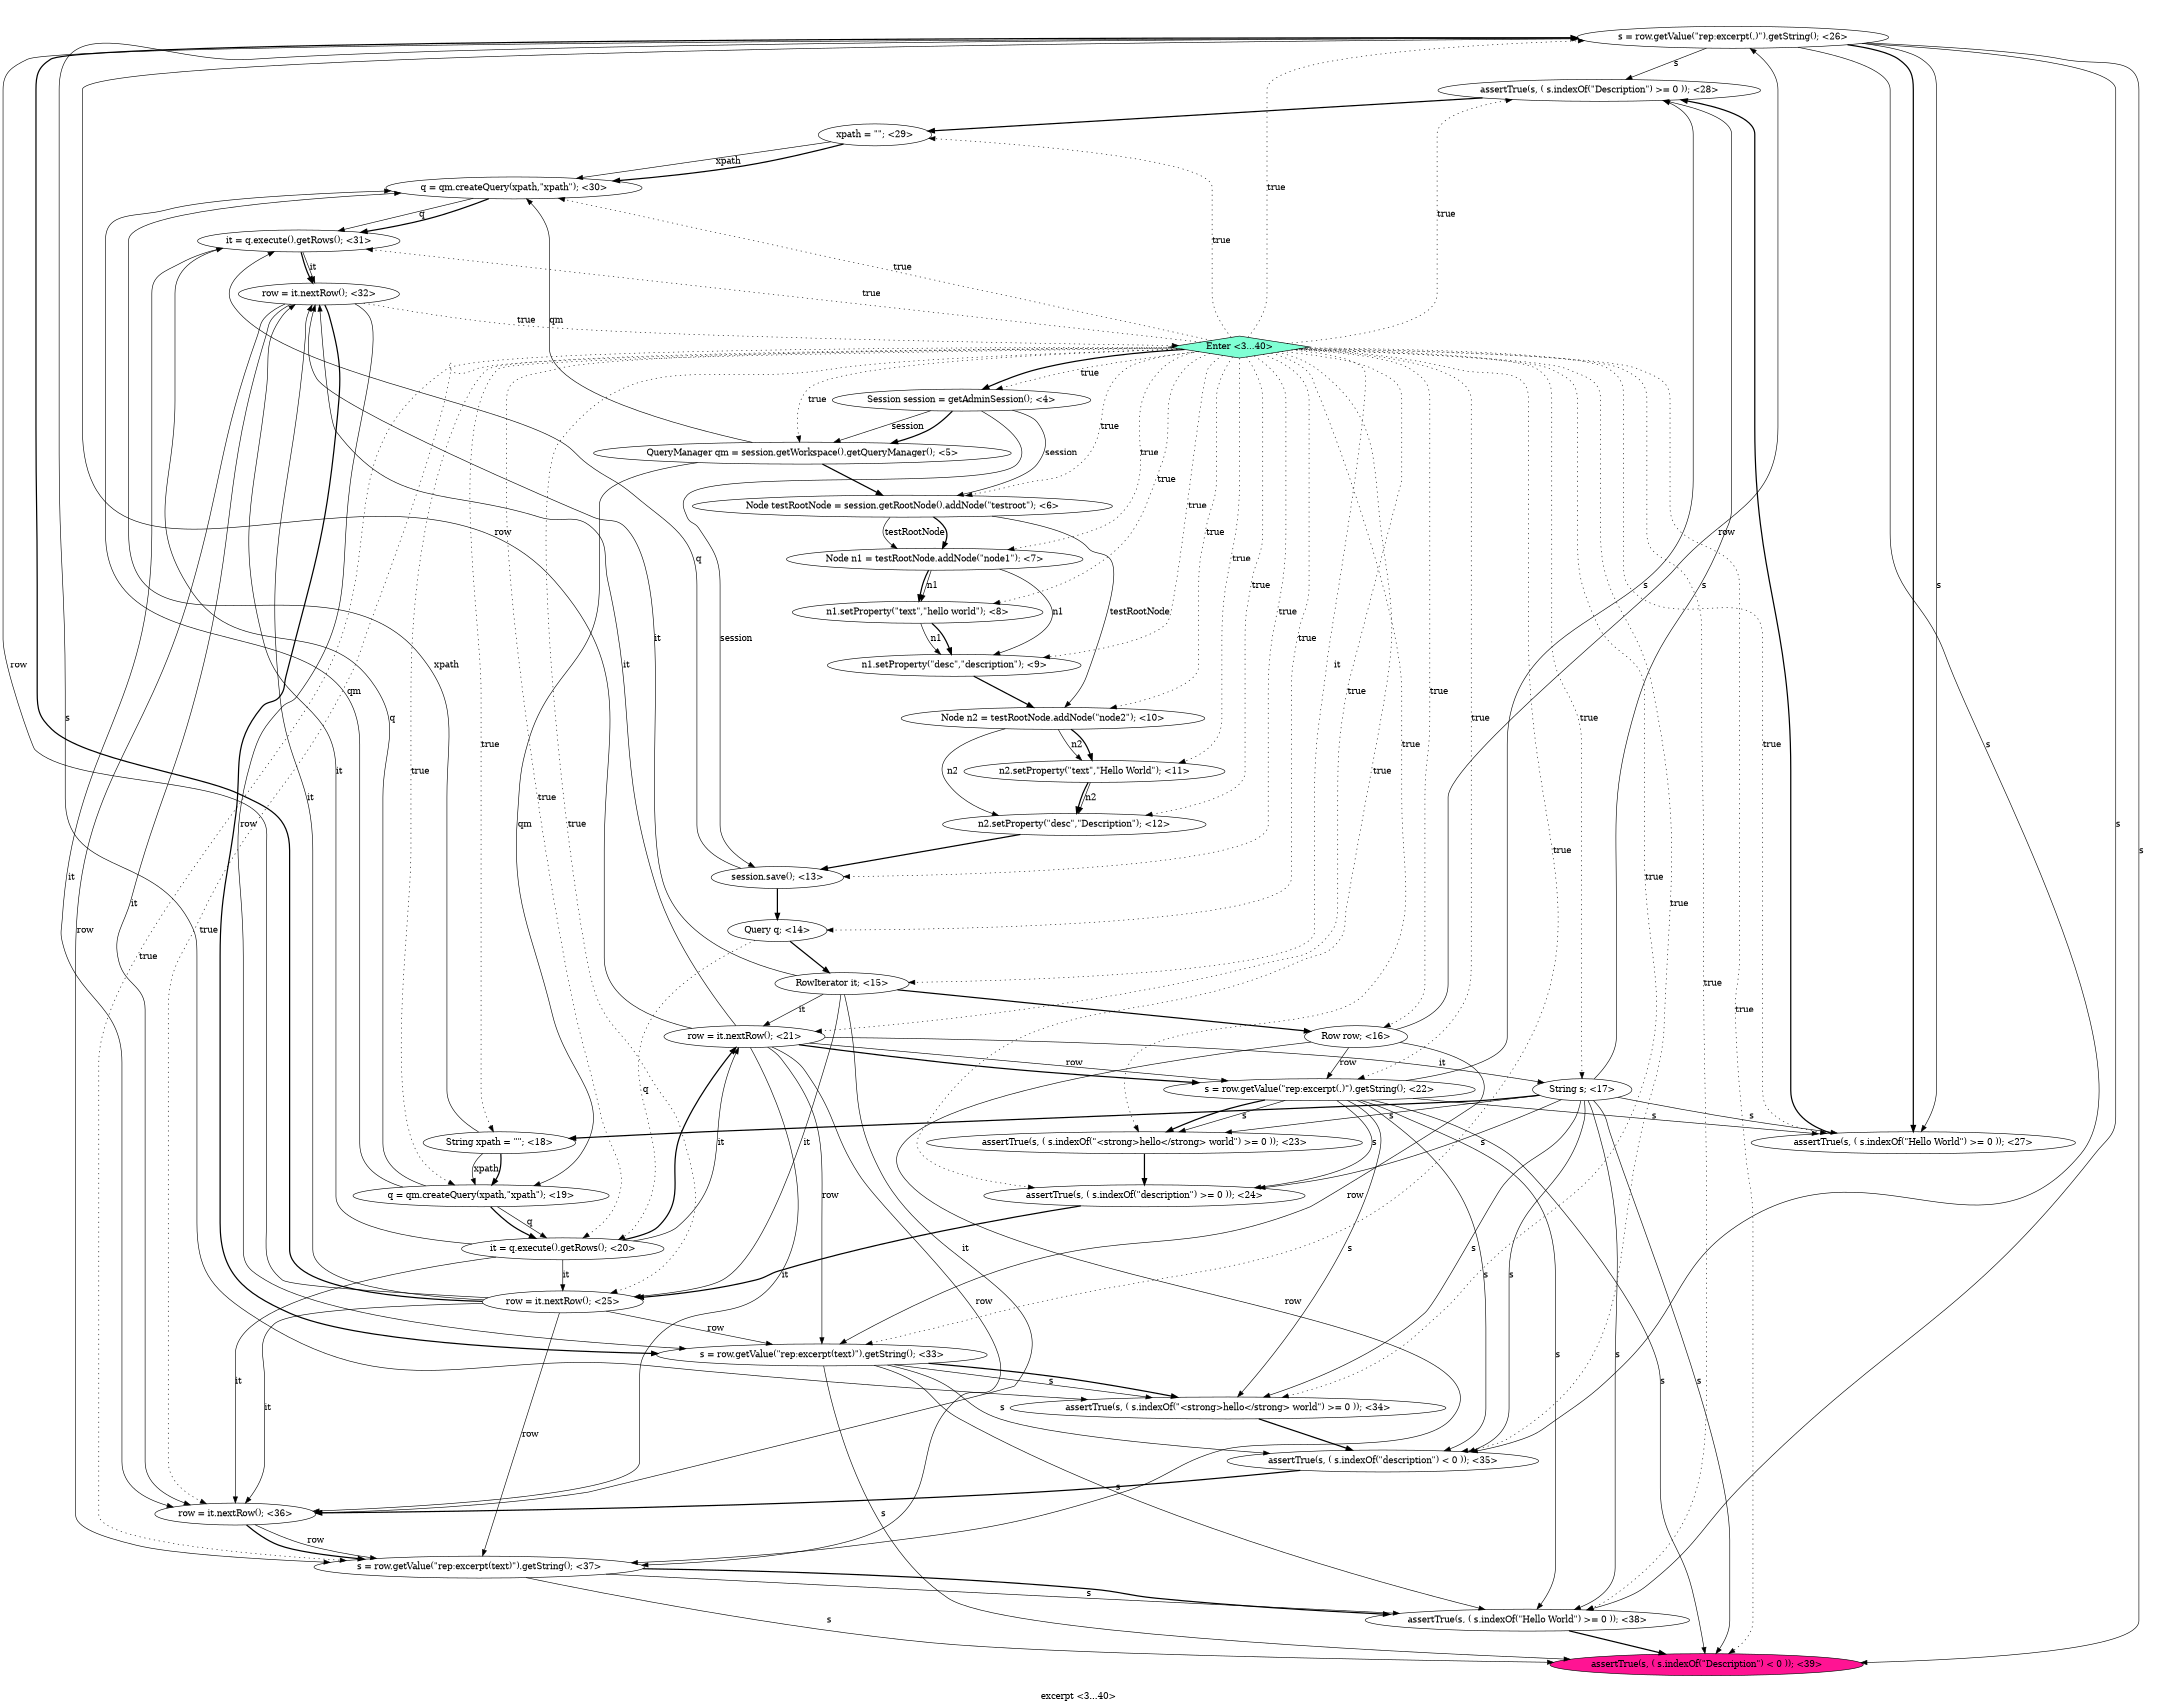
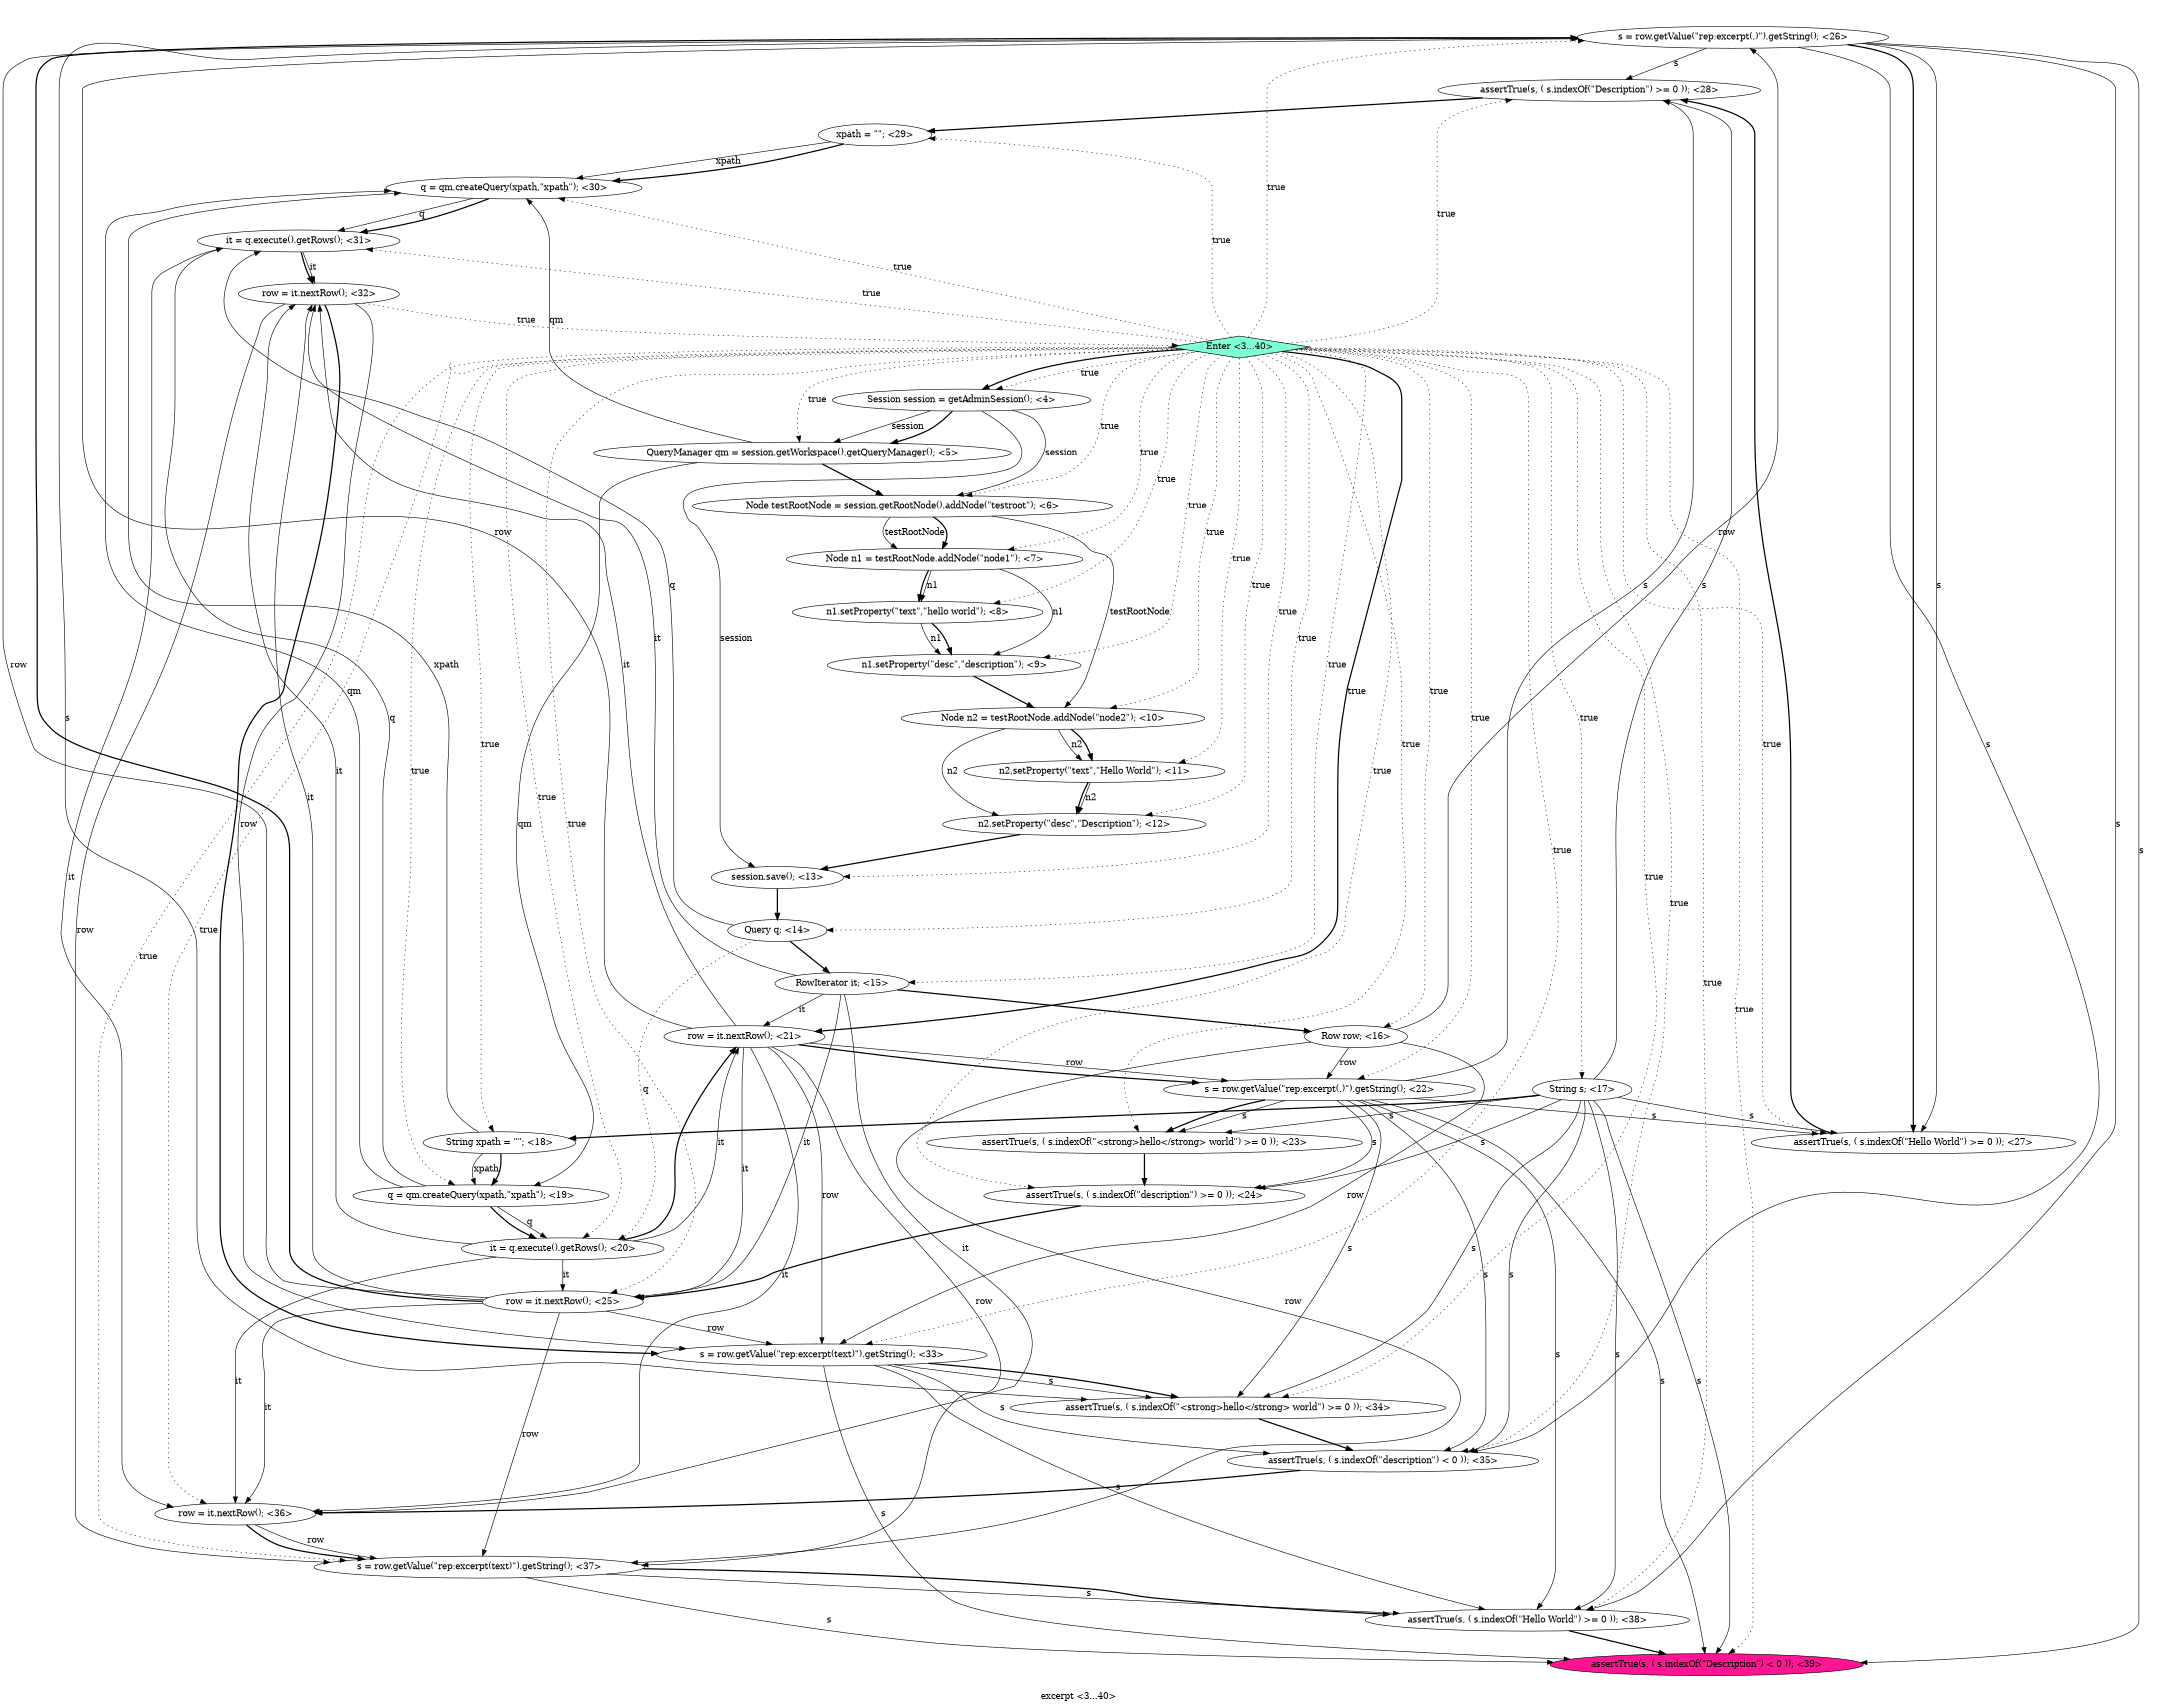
edge "session.save(); <13>" -> "it = q.execute().getRows(); <31>": now "Query q; <14>" -> "it = q.execute().getRows(); <31>"
edge "Enter <3...40>" -> "RowIterator it; <15>": label "it" -> "true"
edge "Enter <3...40>" -> "row = it.nextRow(); <21>": style dotted -> bold
edge "row = it.nextRow(); <32>" -> "row = it.nextRow(); <36>": removed, label "it"
edge "row = it.nextRow(); <21>" -> "String s; <17>": now "row = it.nextRow(); <21>" -> "row = it.nextRow(); <25>"
